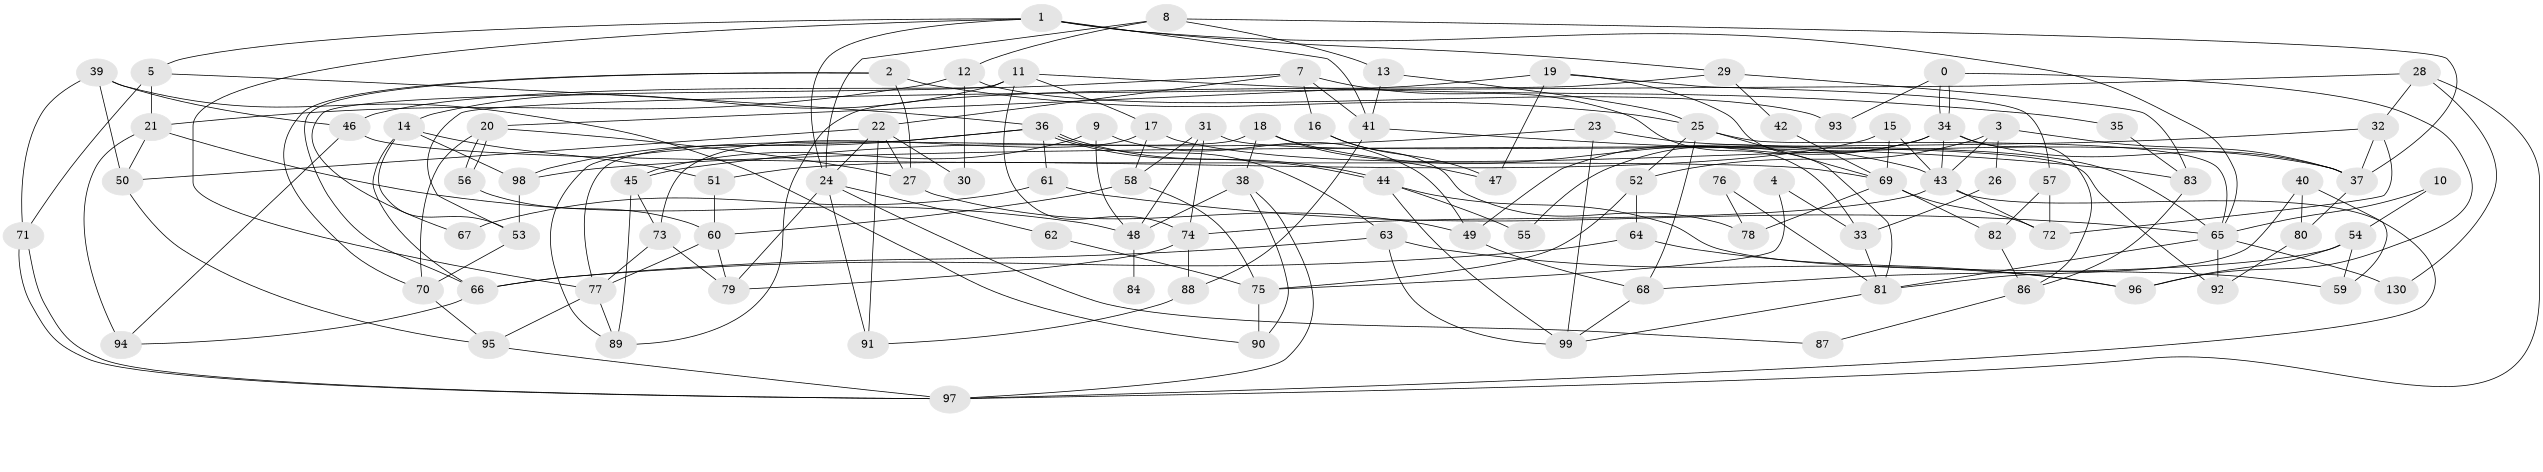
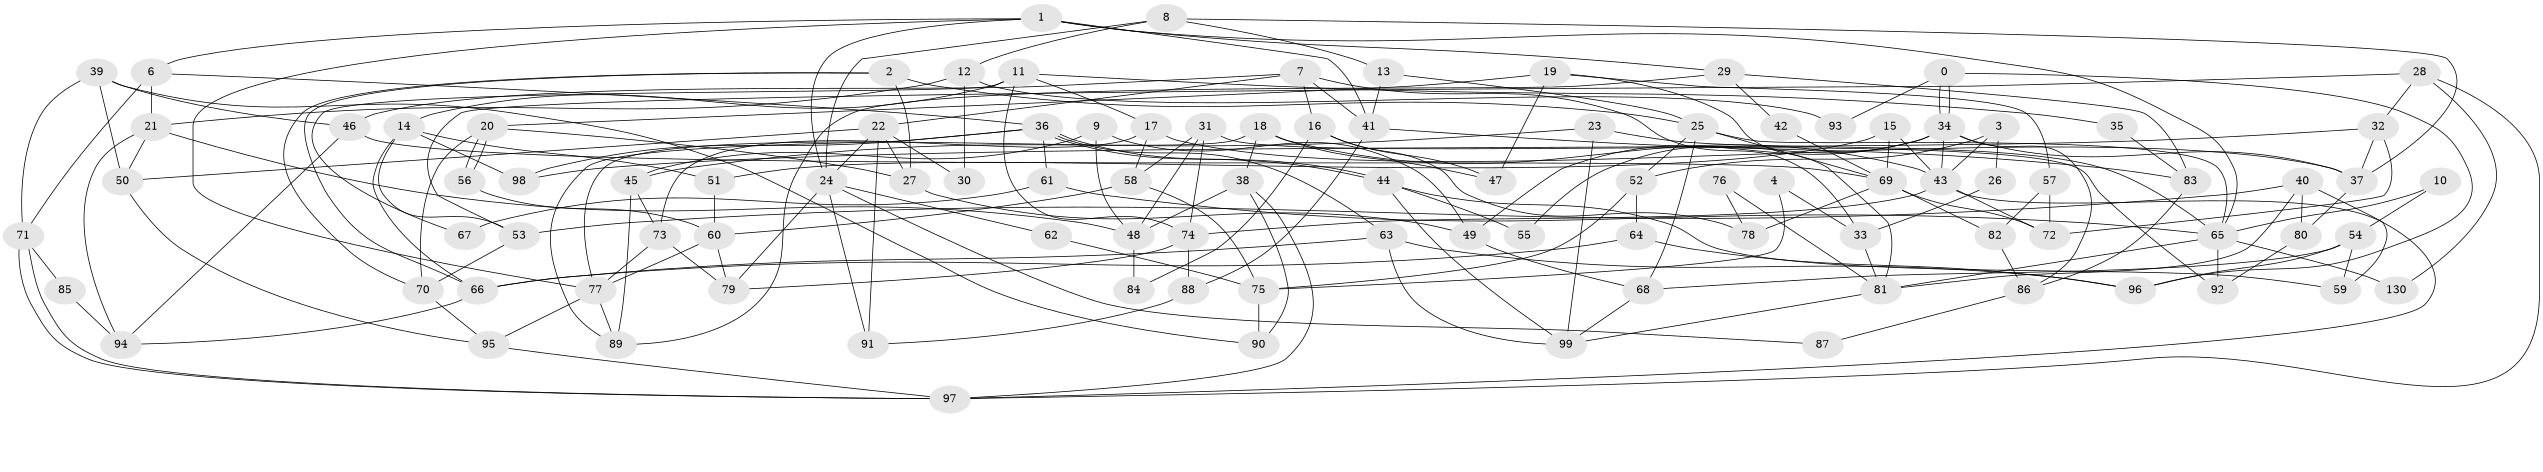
node "5": label "5" -> "6"
edge "3" -- "37": removed
edge "98" -- "53": now "40" -- "53"
edge "16" -- "84": added
node "85": added
